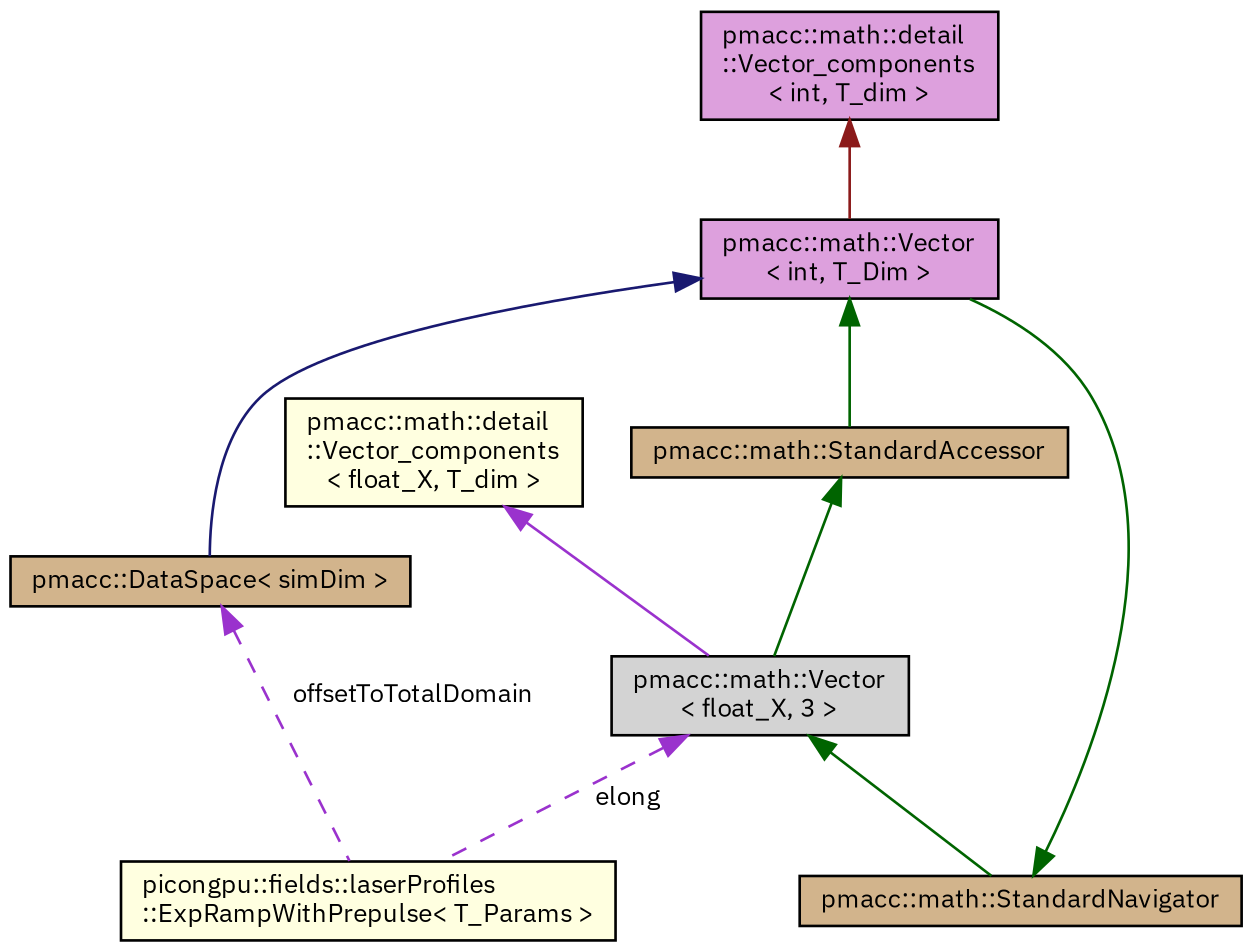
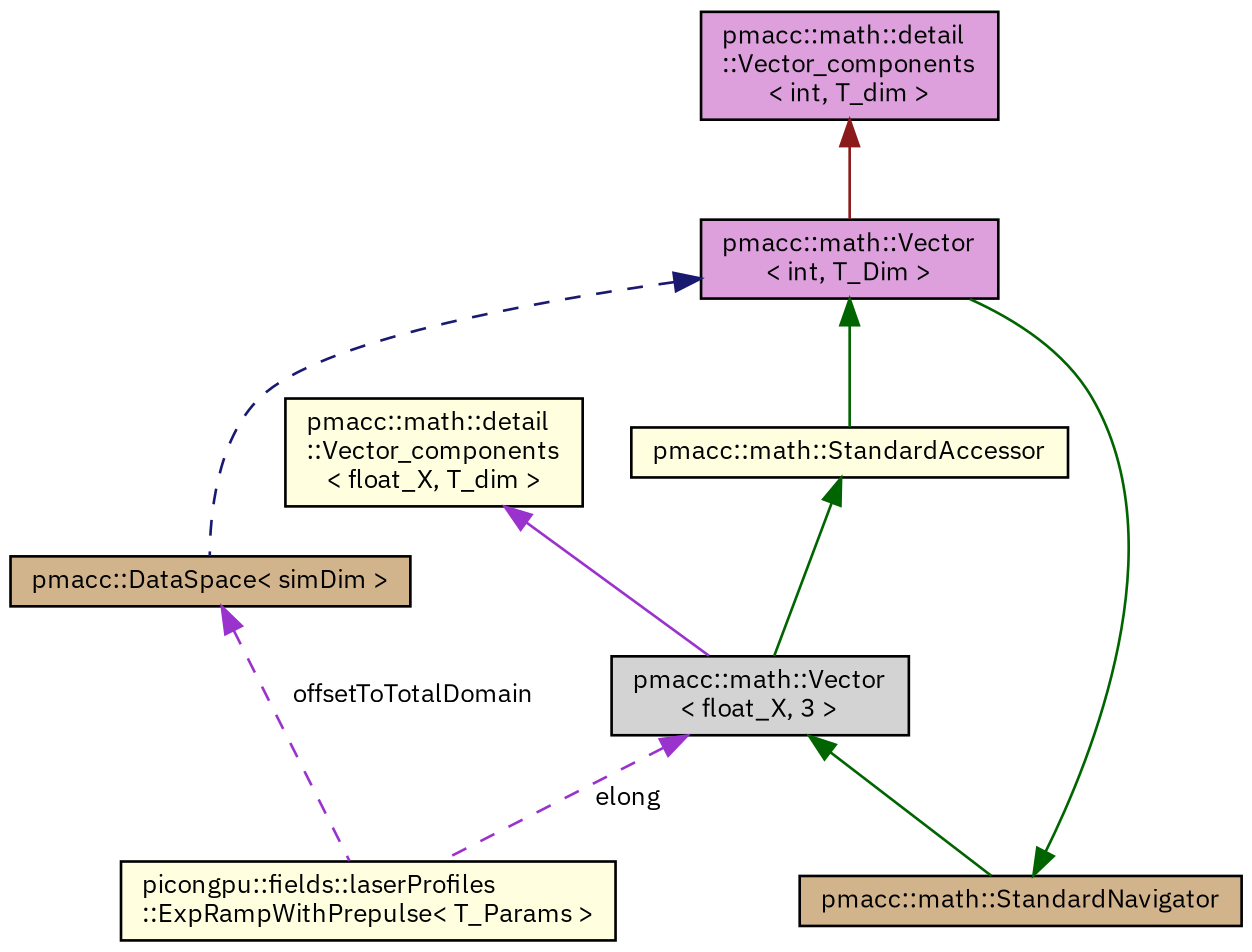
edge "pmacc::DataSpace< simDim >" -> "pmacc::math::Vector < int, T_Dim >": style solid -> dashed
node "pmacc::math::StandardAccessor": fillcolor tan -> lightyellow
